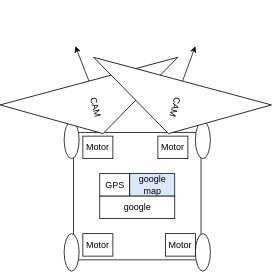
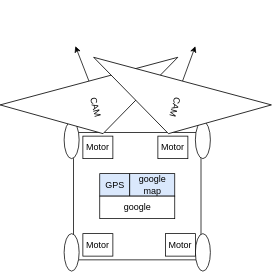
node "GPS": fillcolor #ffffff -> #dae8fc
